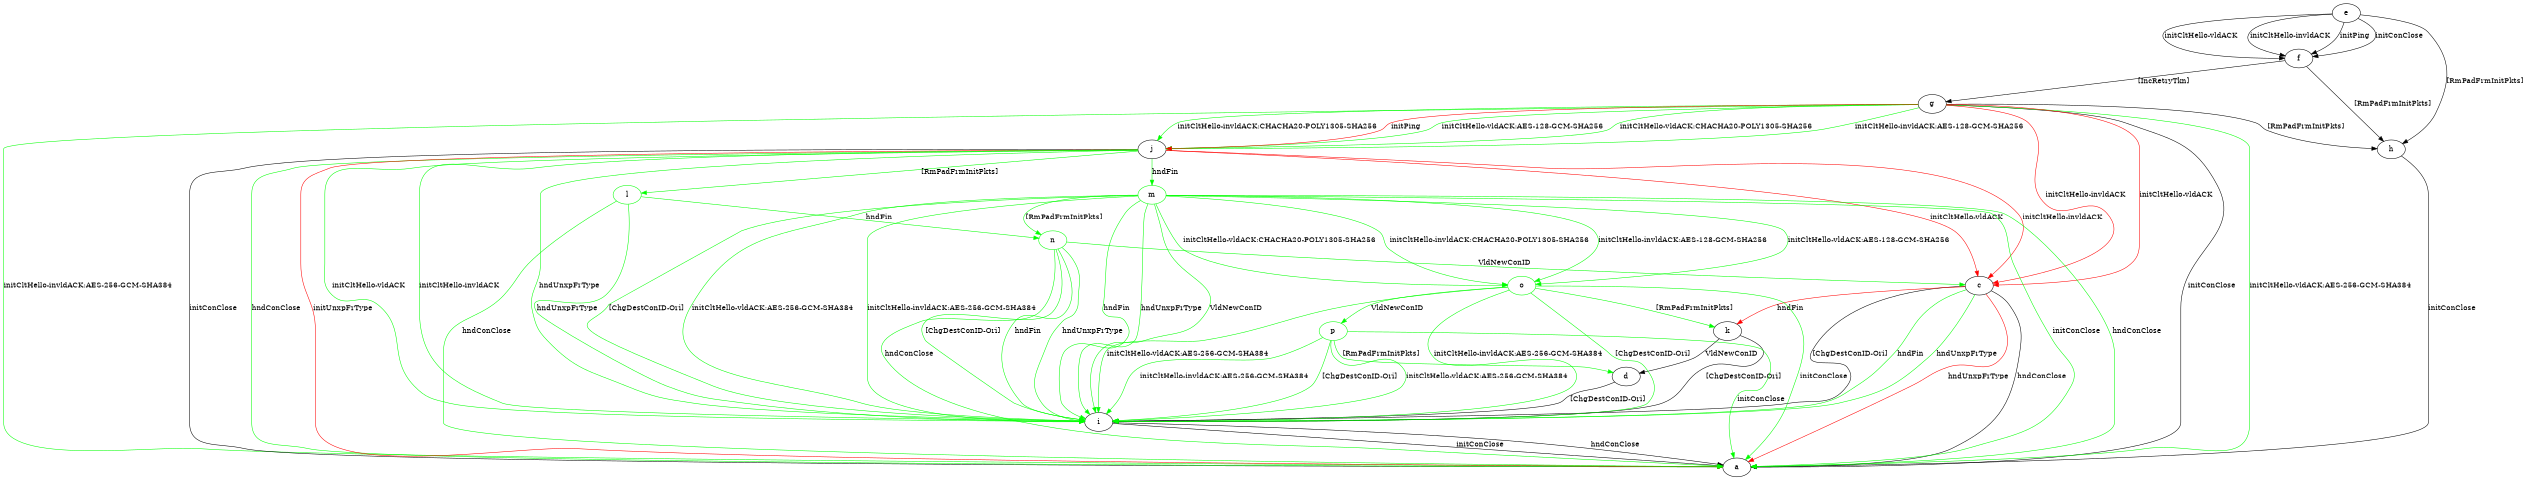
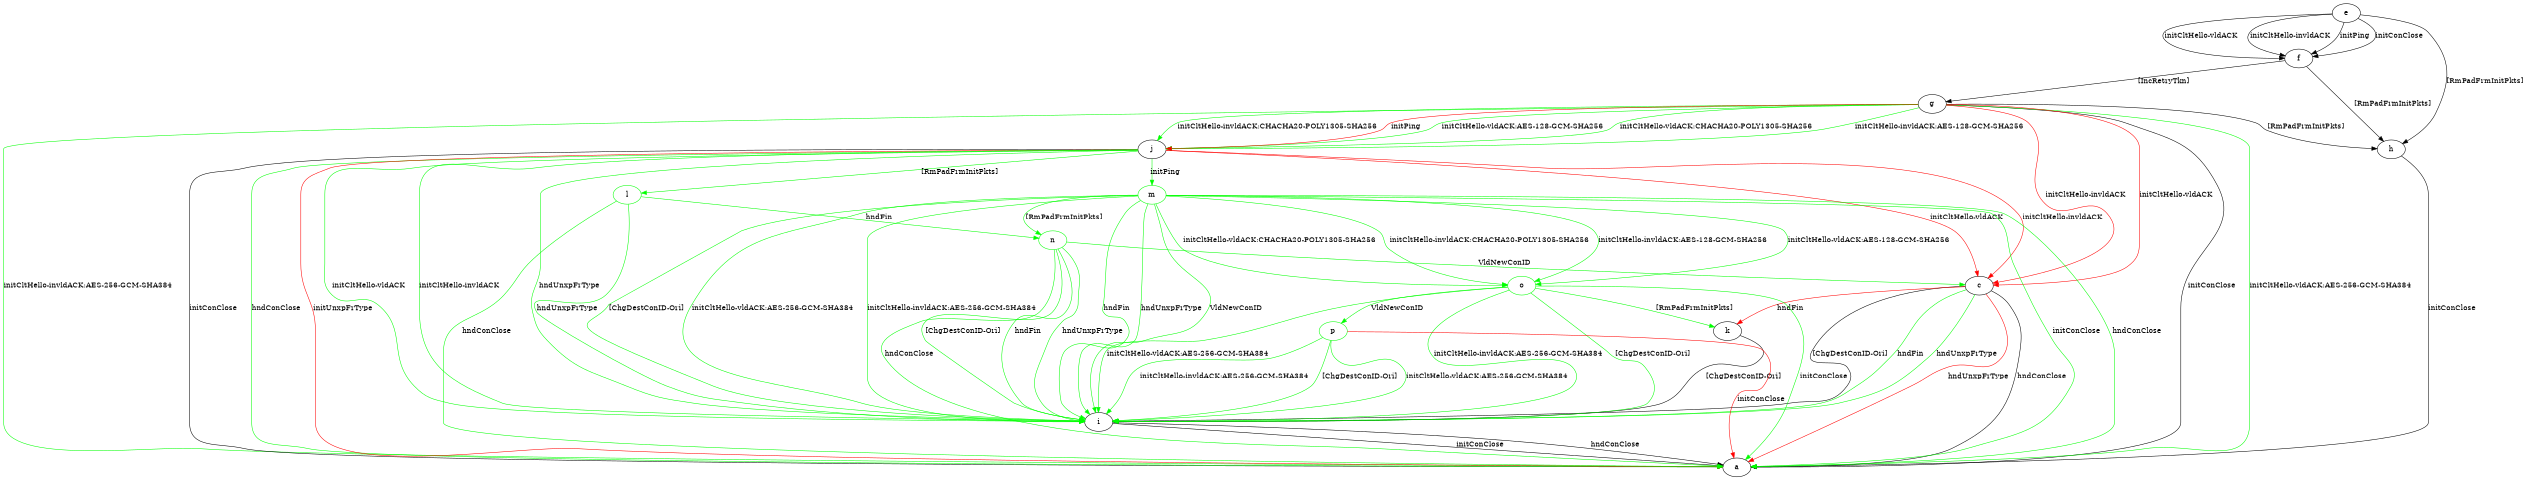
edge "j" -> "m": label "hndFin " -> "initPing "
edge "p" -> "a": color green -> red
node "d": removed
